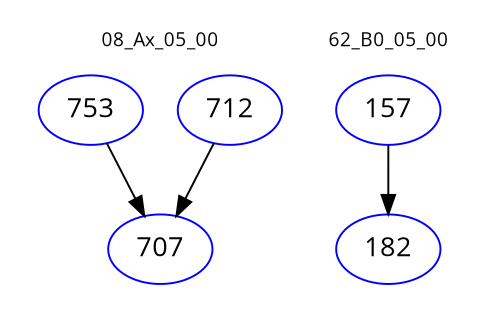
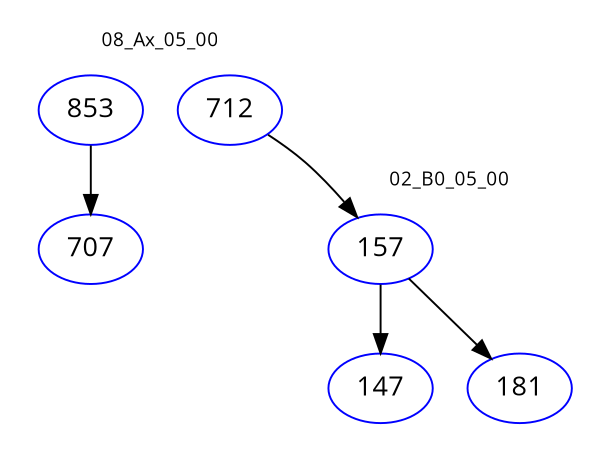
cluster "62_B0_05_00": label "62_B0_05_00" -> "02_B0_05_00"
node "753": label "753" -> "853"
edge "712" -> "707": now "712" -> "157"
node "182": label "182" -> "181"
node "147": added
